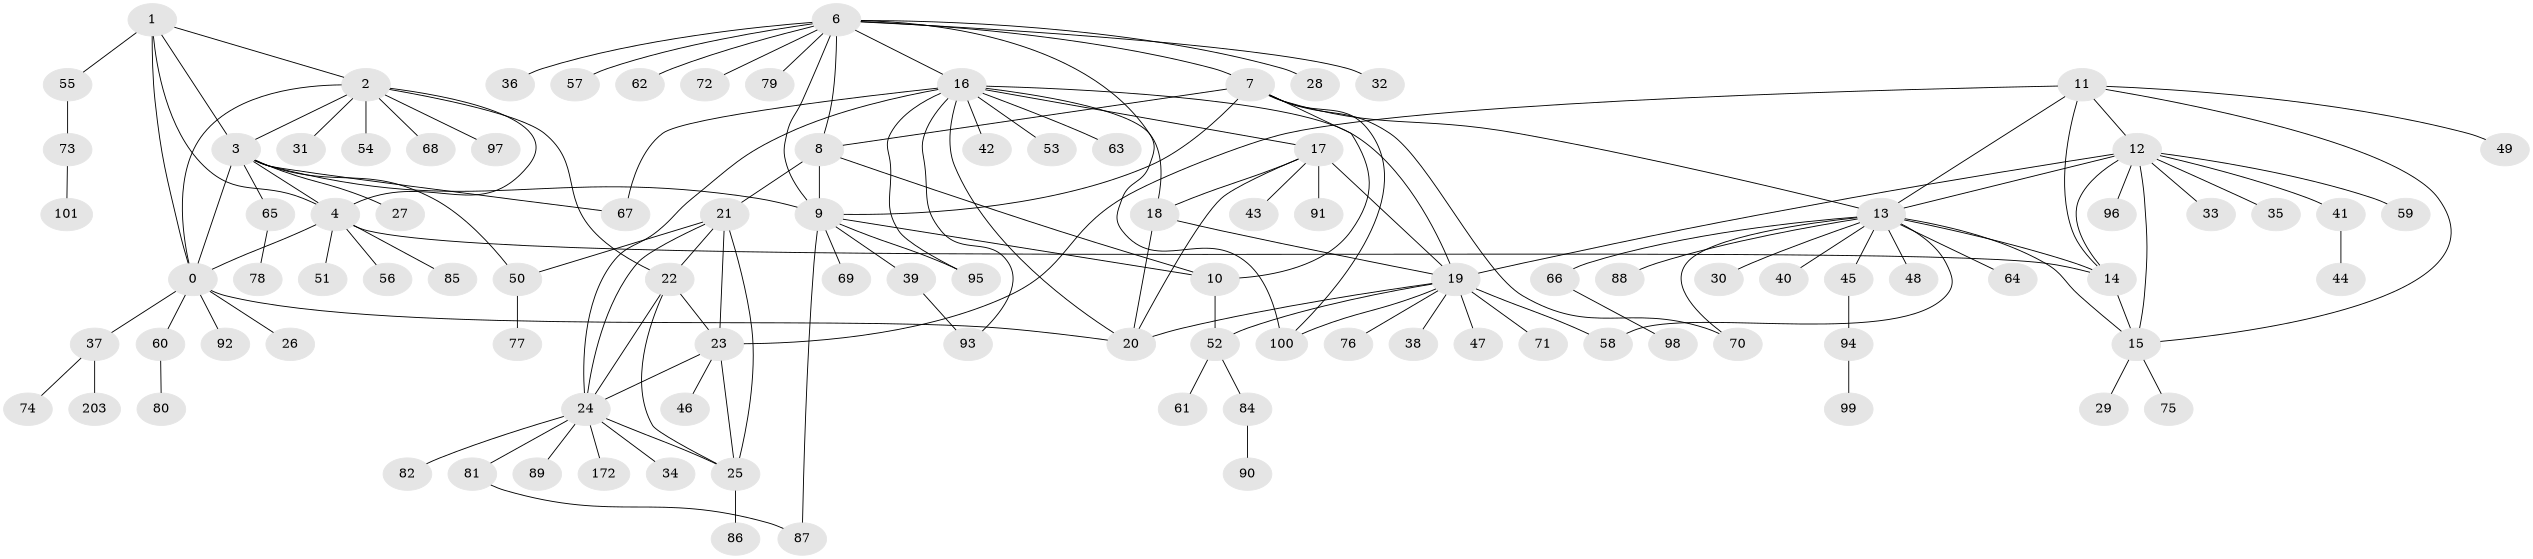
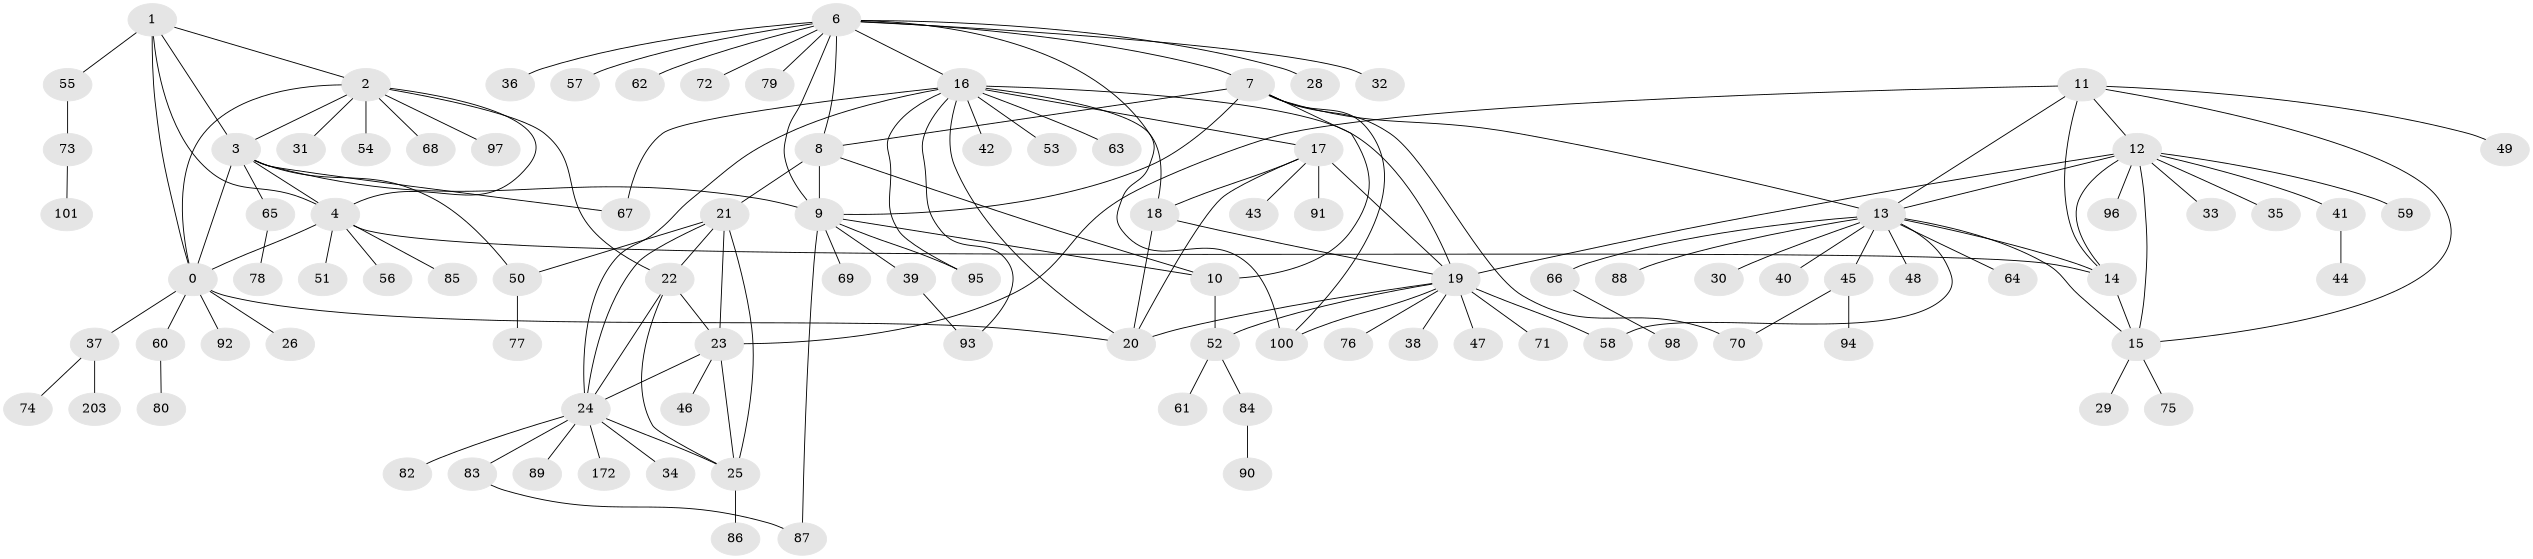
node "27": removed
edge "13" -- "70": now "45" -- "70"
node "99": removed
node "81": label "81" -> "83"
